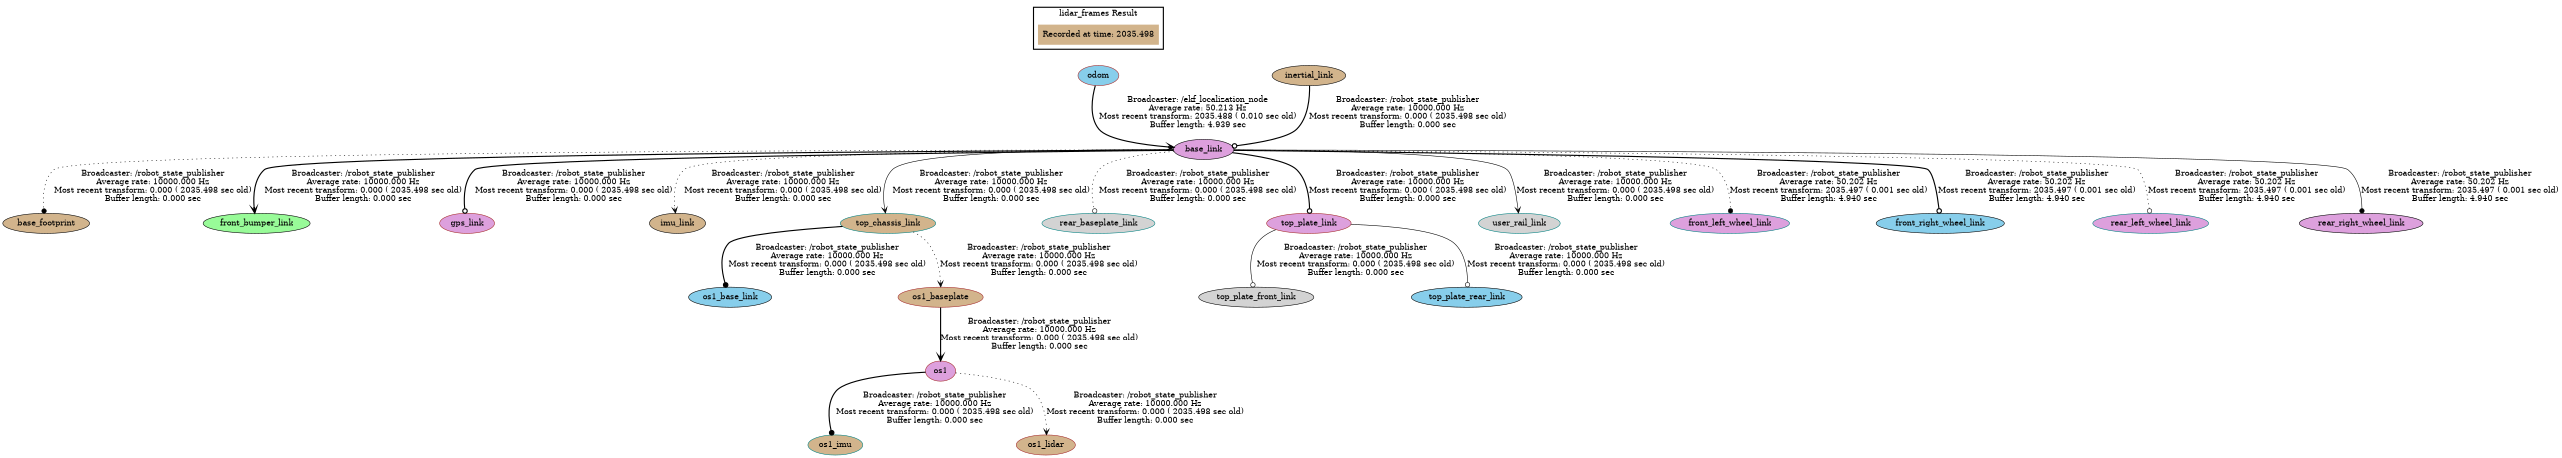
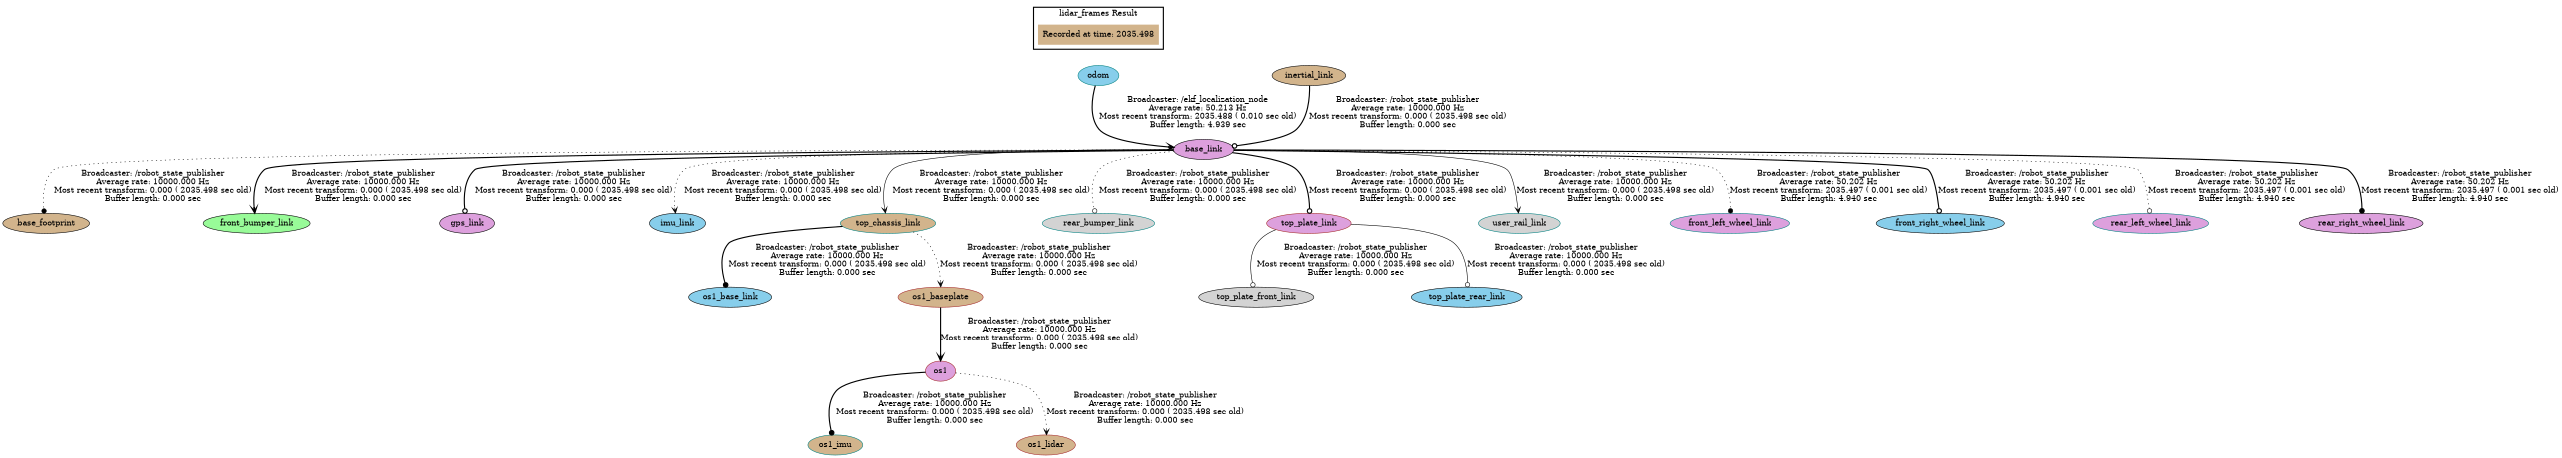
node "odom": color brown -> teal
edge "base_link" -> "rear_right_wheel_link": style solid -> bold
node "gps_link": color brown -> black
node "imu_link": fillcolor tan -> skyblue
node "rear_baseplate_link": label "rear_baseplate_link" -> "rear_bumper_link"
